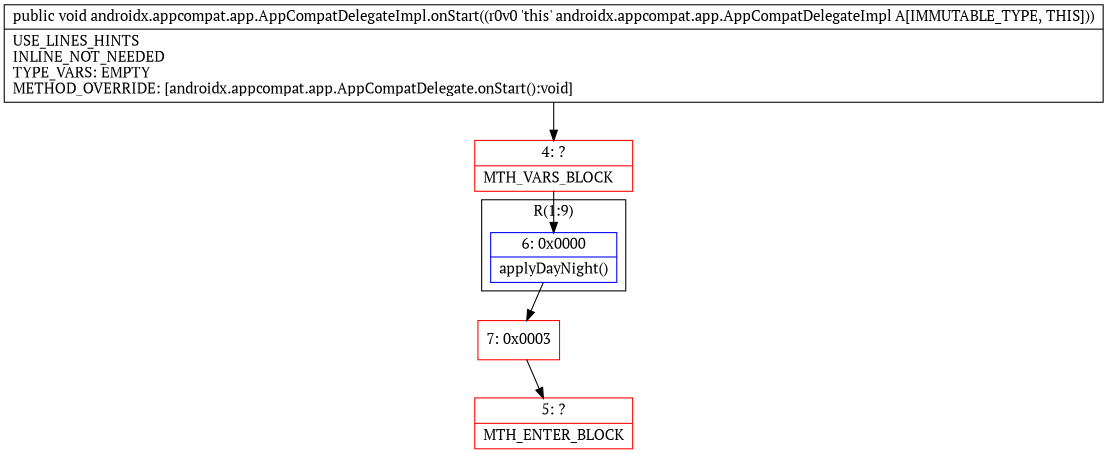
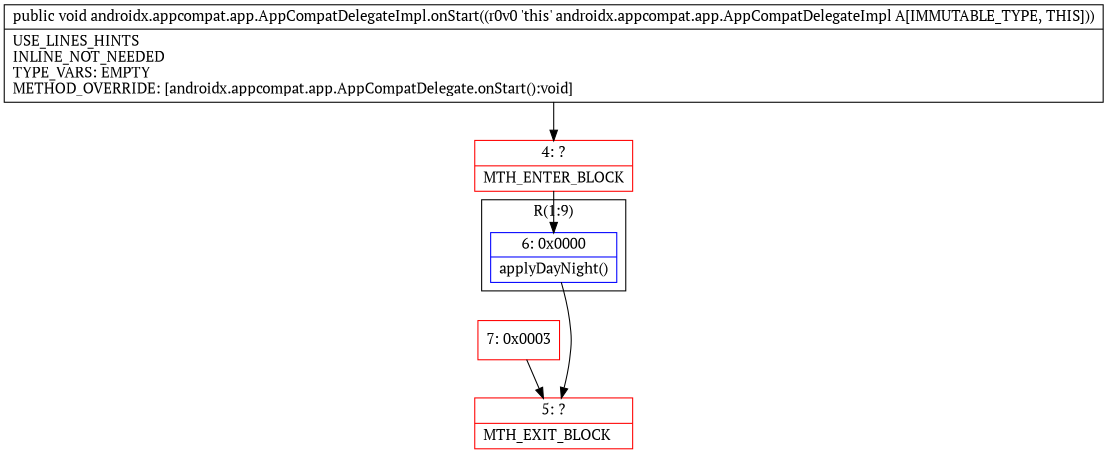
node "4: ?": text "MTH_VARS_BLOCK" -> "MTH_ENTER_BLOCK"
edge "6: 0x0000" -> "7: 0x0003": now "6: 0x0000" -> "5: ?"
node "5: ?": text "MTH_ENTER_BLOCK" -> "MTH_EXIT_BLOCK"
